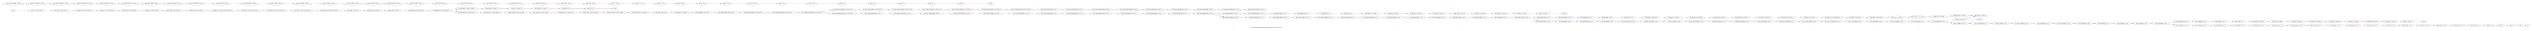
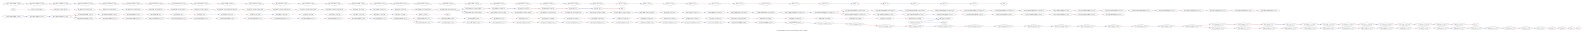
node "162 | 5 44 55 78 89 93 : 0 1 2 3 4": removed
